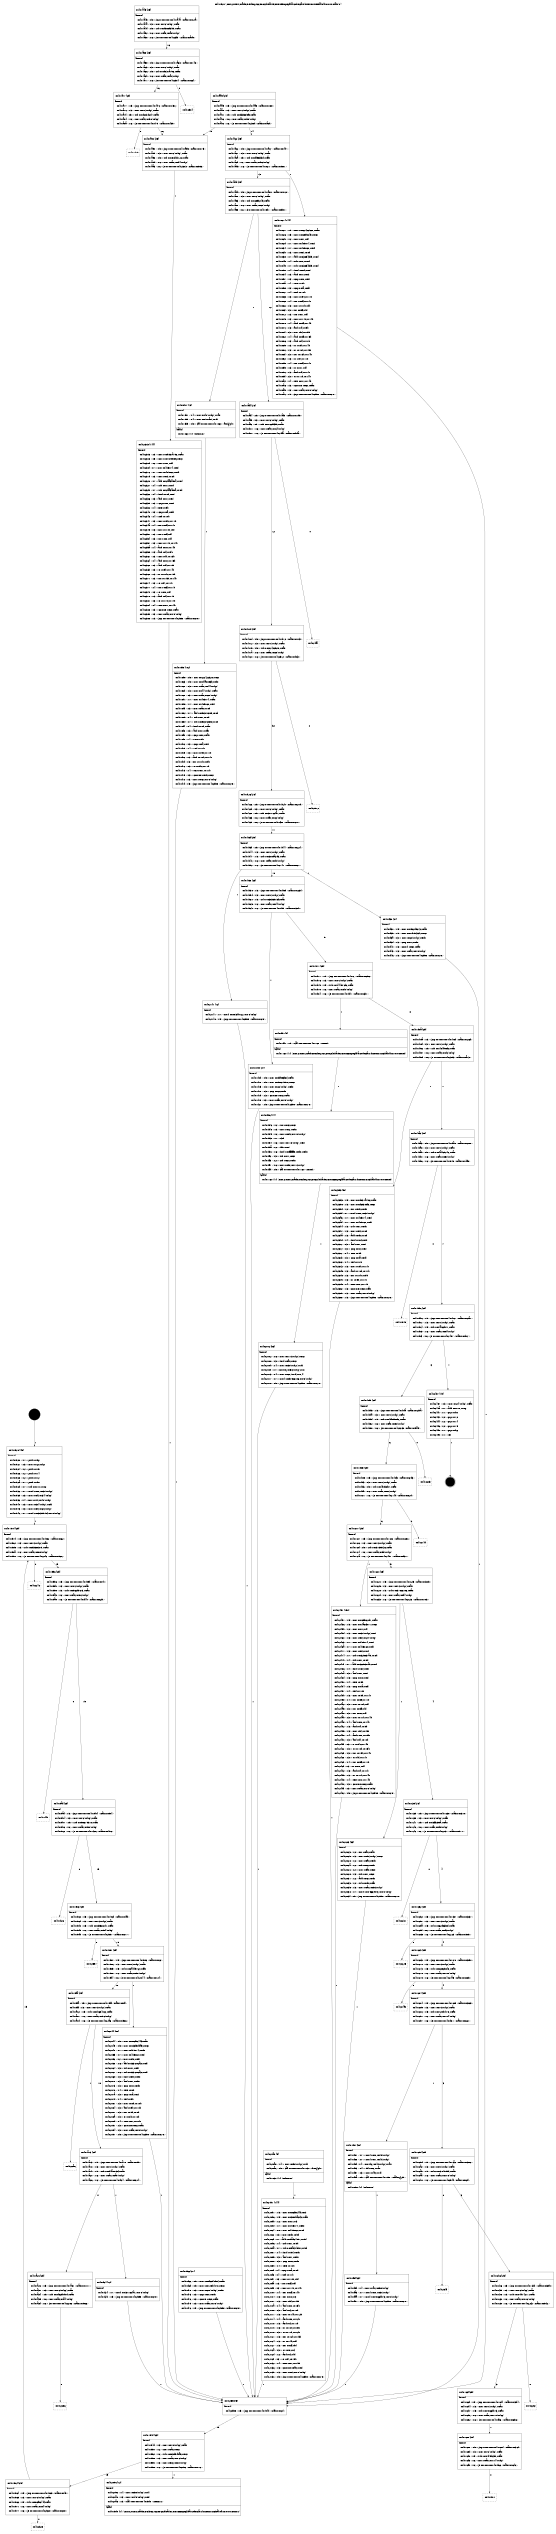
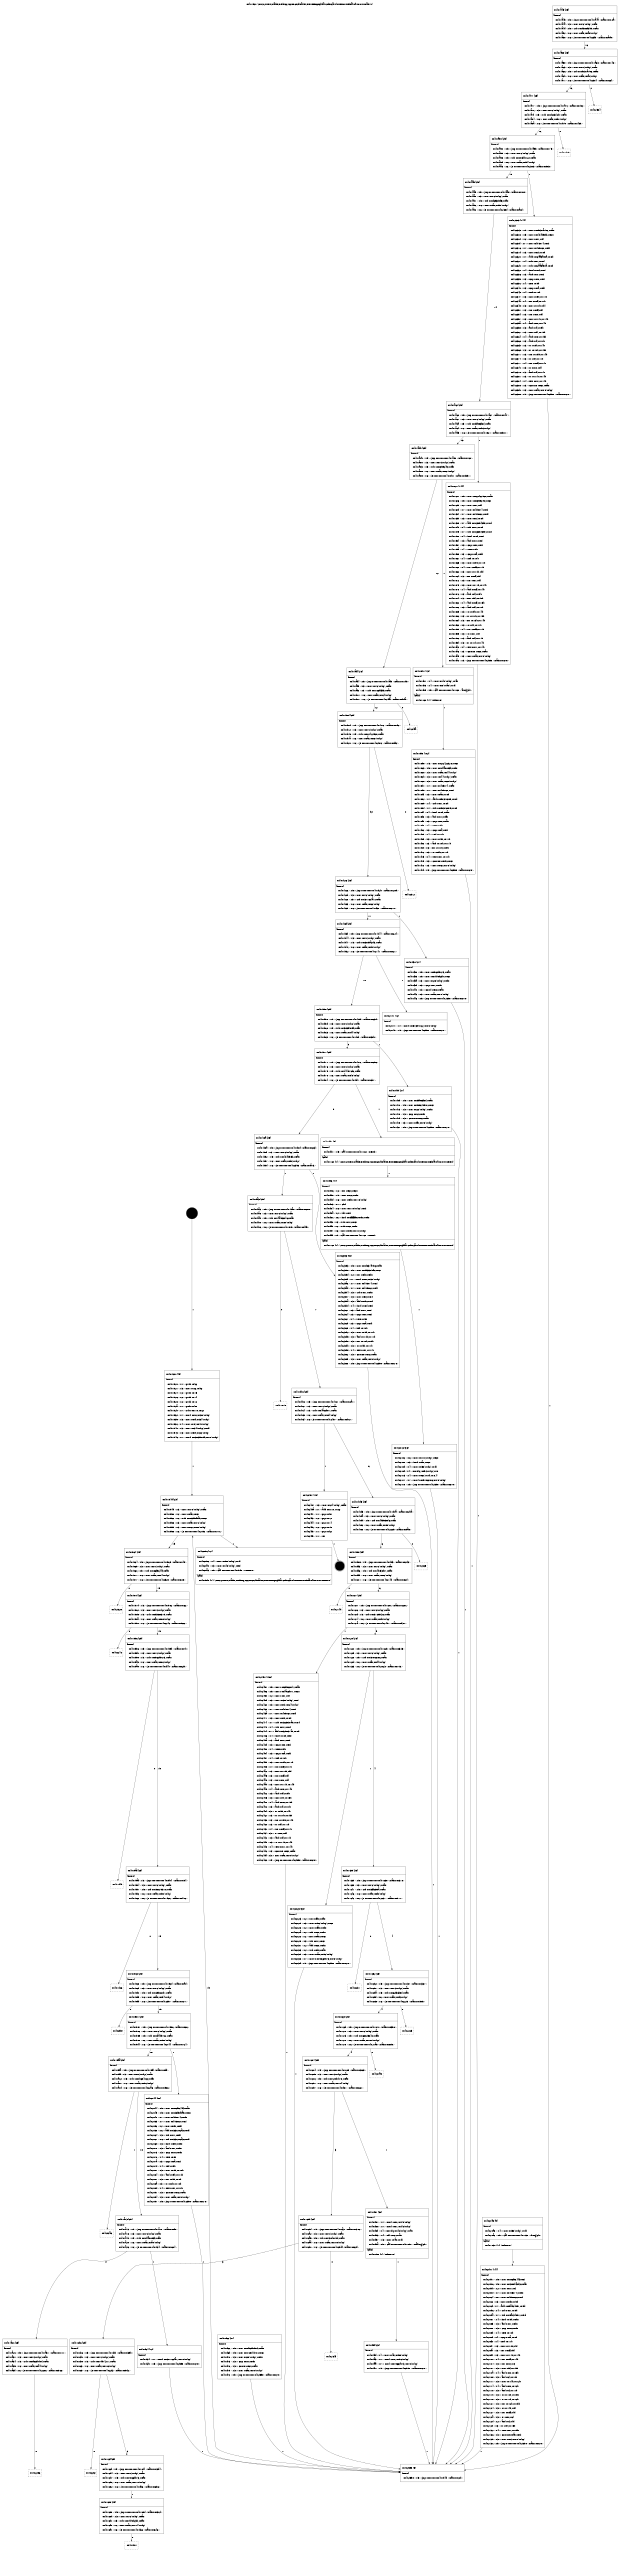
edge "0x401aa9 [25]" -> "0x401a90 [25]": reversed
edge "0x401b3f [25]" -> "0x401f30 [27]": now "0x401b26 [25]" -> "0x401f30 [27]"
edge "0x401920 [45]" -> "0x40197d [25]": now "0x401920 [45]" -> "0x40194d [23]"
edge "0x402141 [12]" -> "0x40259e [5]": removed, label "1"
